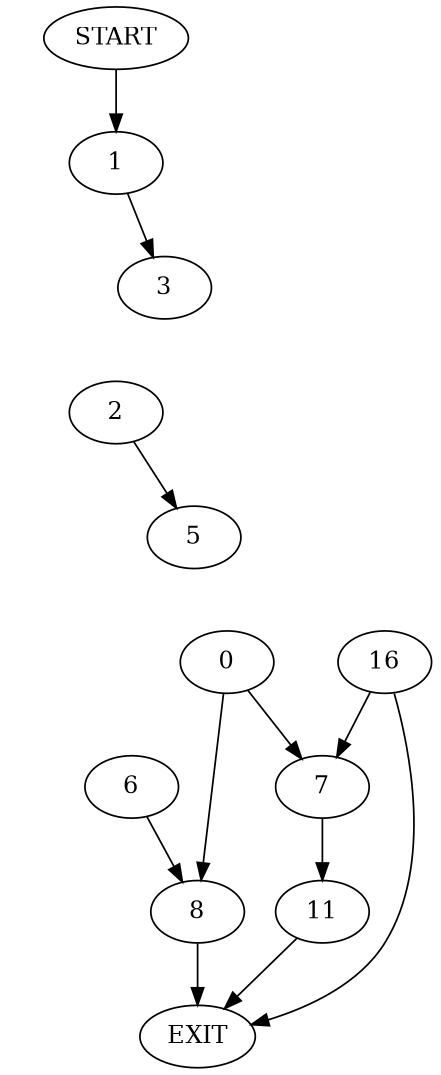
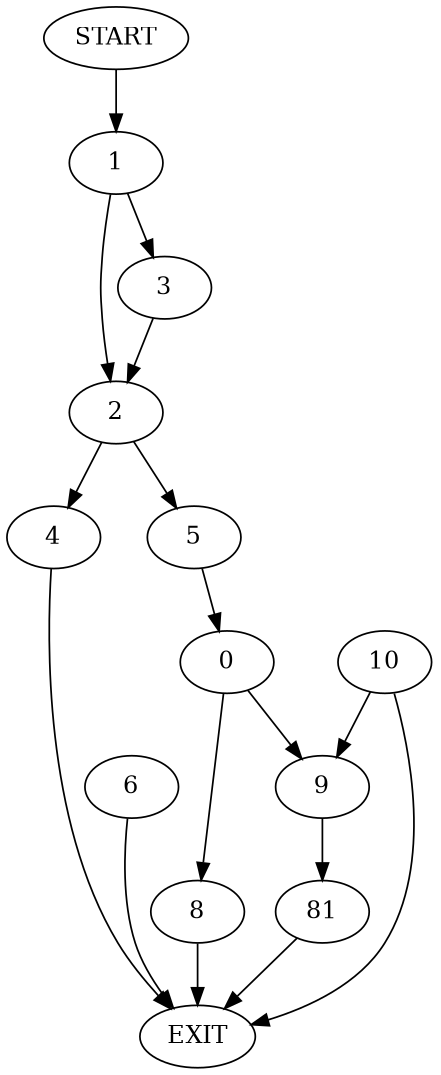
edge "1" -> "2": added
edge "3" -> "2": added
node "4": added
edge "5" -> "0": added
node "16": label "16" -> "10"
node "7": label "7" -> "9"
edge "6" -> "8": now "6" -> "EXIT"
node "11": label "11" -> "81"
